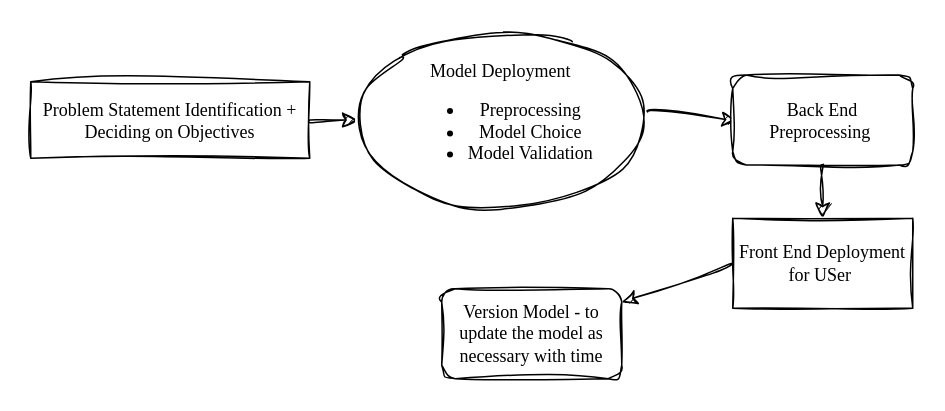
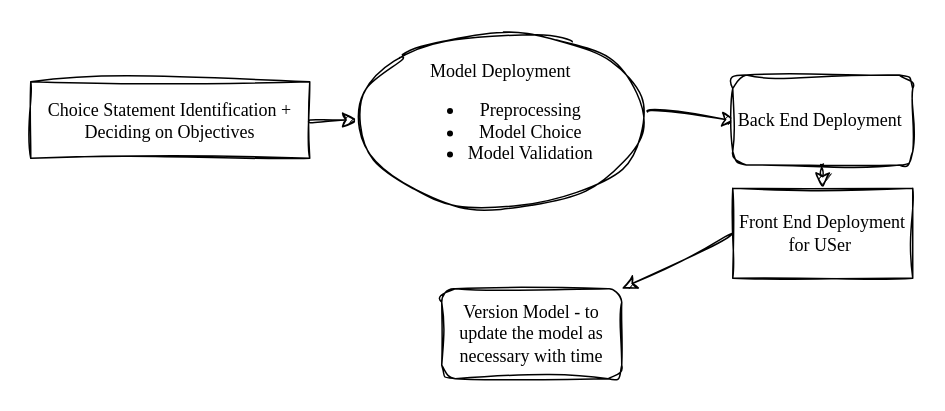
node "Problem Statement Identification + Deciding on Objectives": label "Problem Statement Identification + Deciding on Objectives" -> "Choice Statement Identification + Deciding on Objectives"
node "Back End Preprocessing": label "Back End Preprocessing" -> "Back End Deployment"
node "Front End Deployment for USer": moved (823, 263) -> (823, 233)
